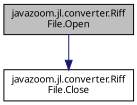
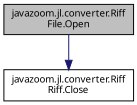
node "javazoom.jl.converter.Riff File.Close": label "javazoom.jl.converter.Riff File.Close" -> "javazoom.jl.converter.Riff Riff.Close"
